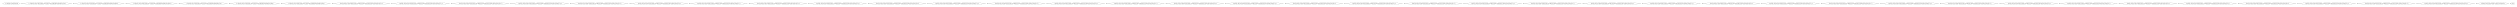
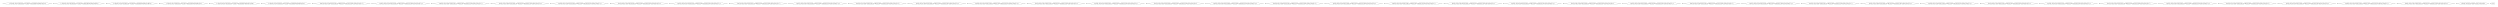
node "r6 := @parameter0: java.lang.String[]": removed
